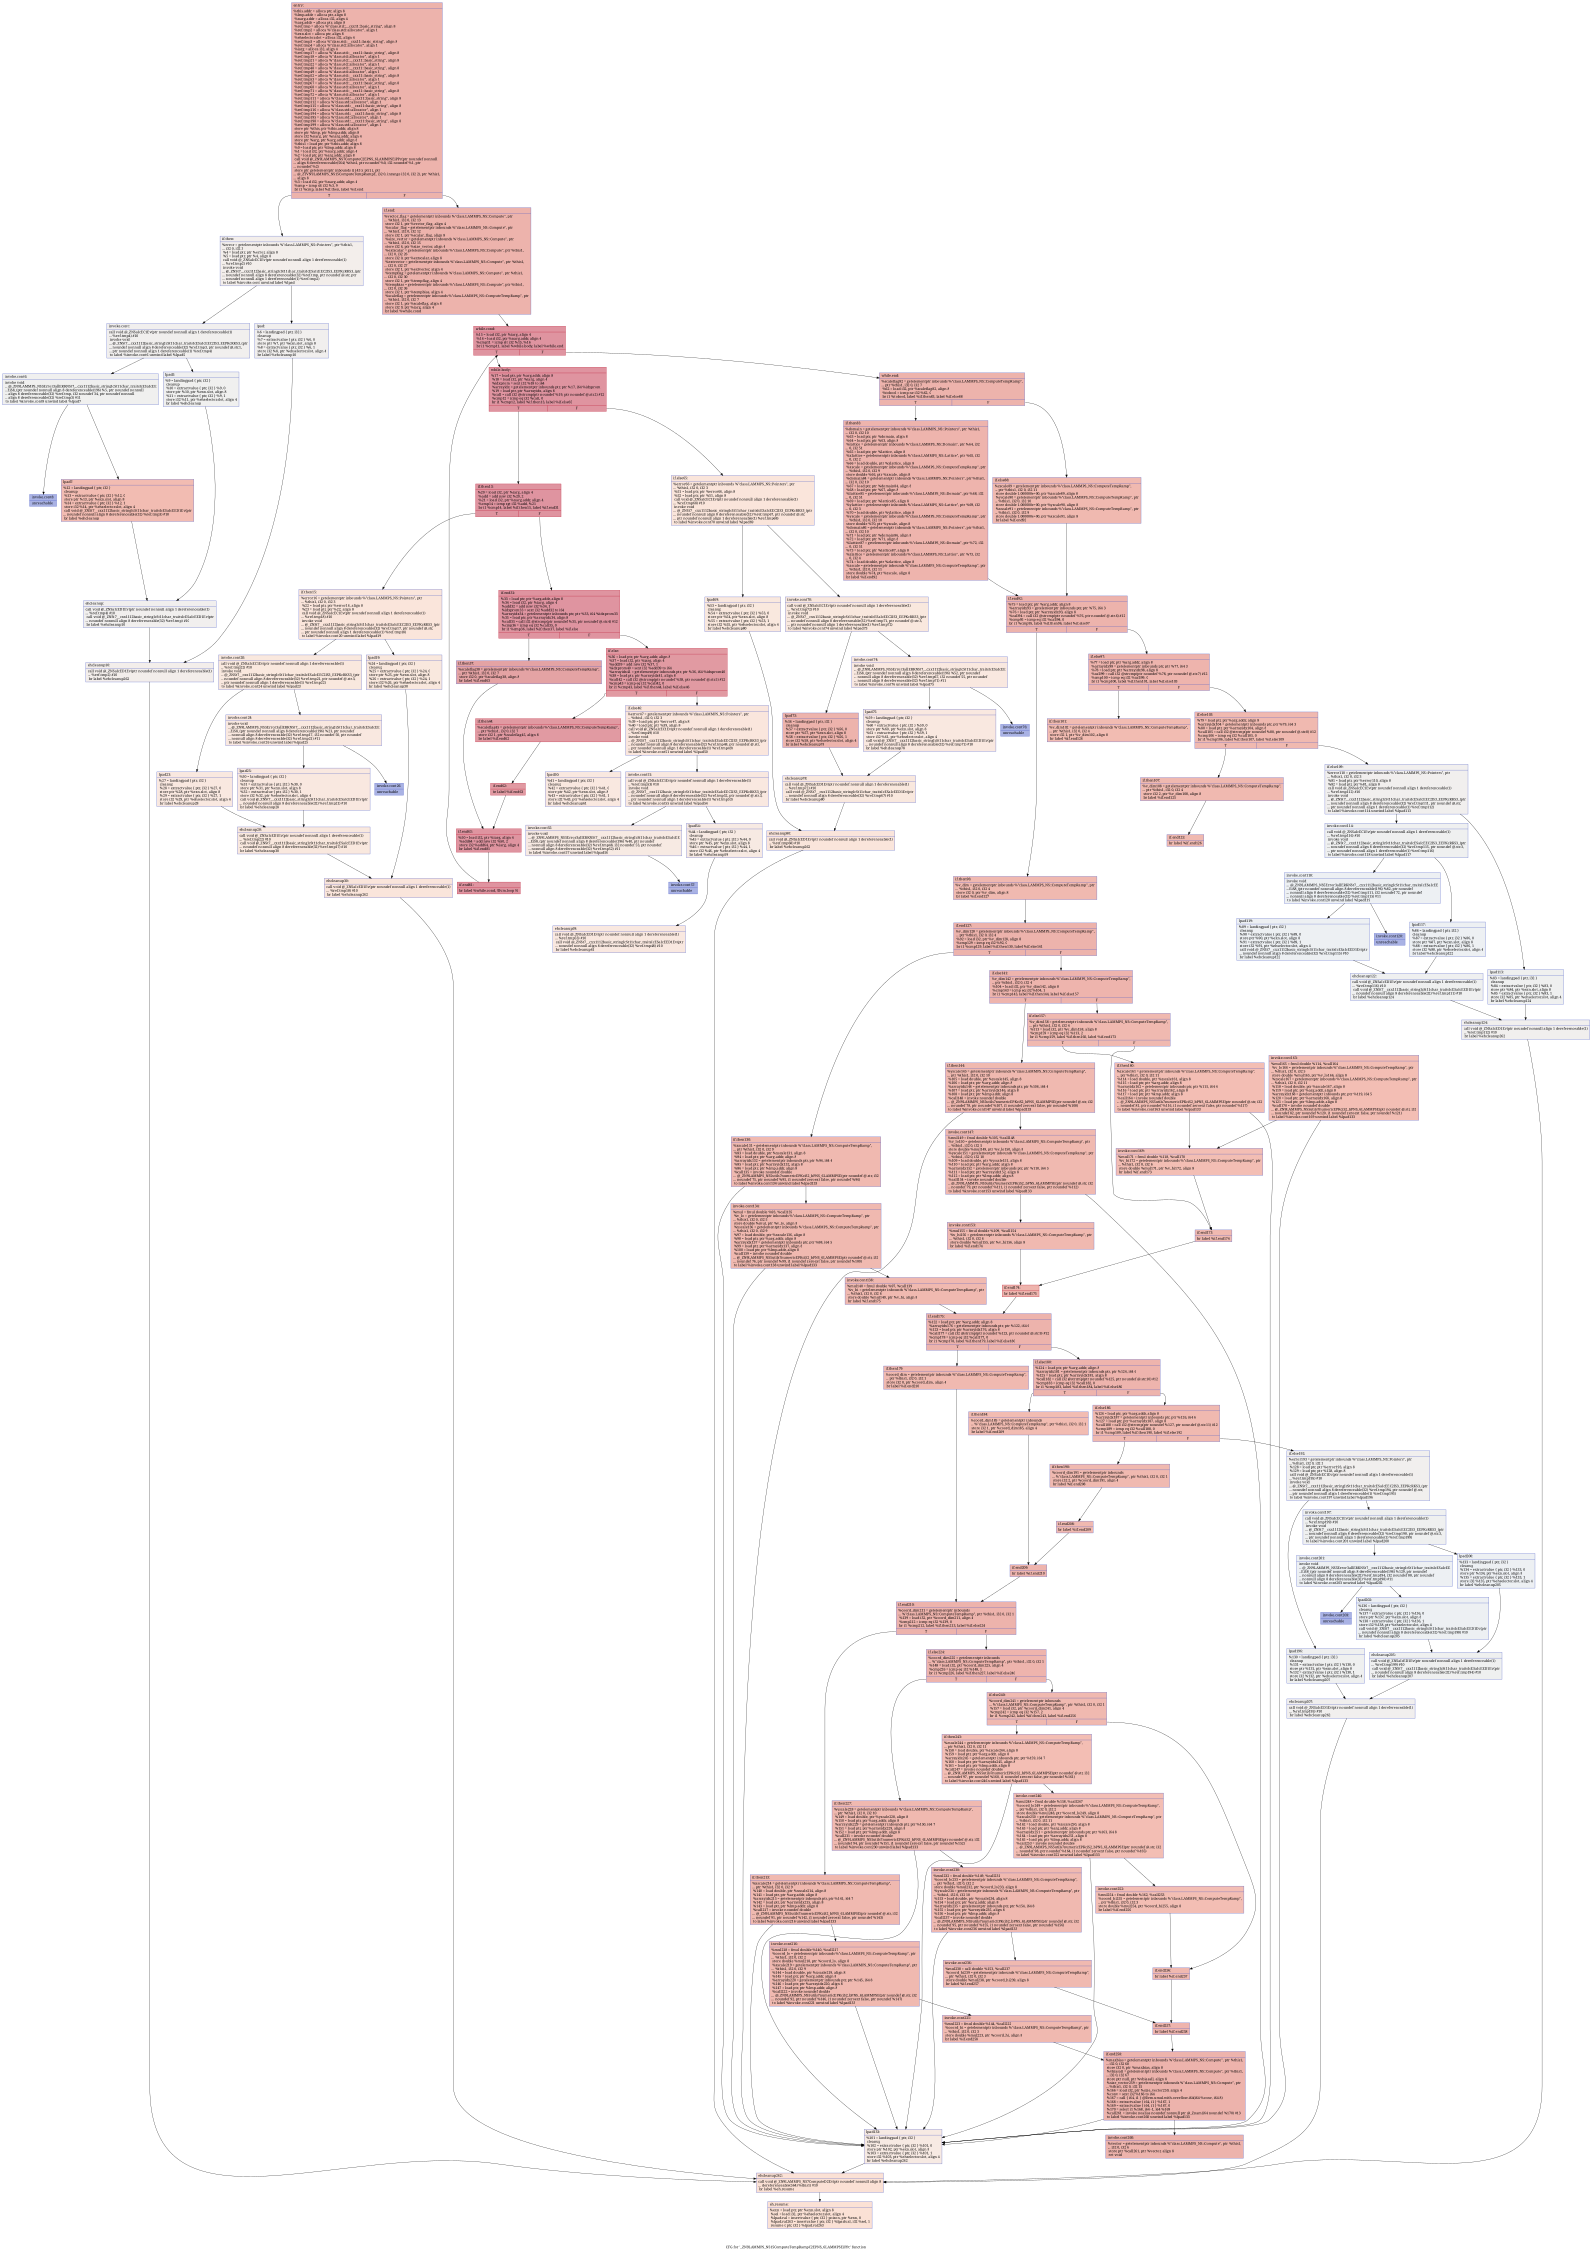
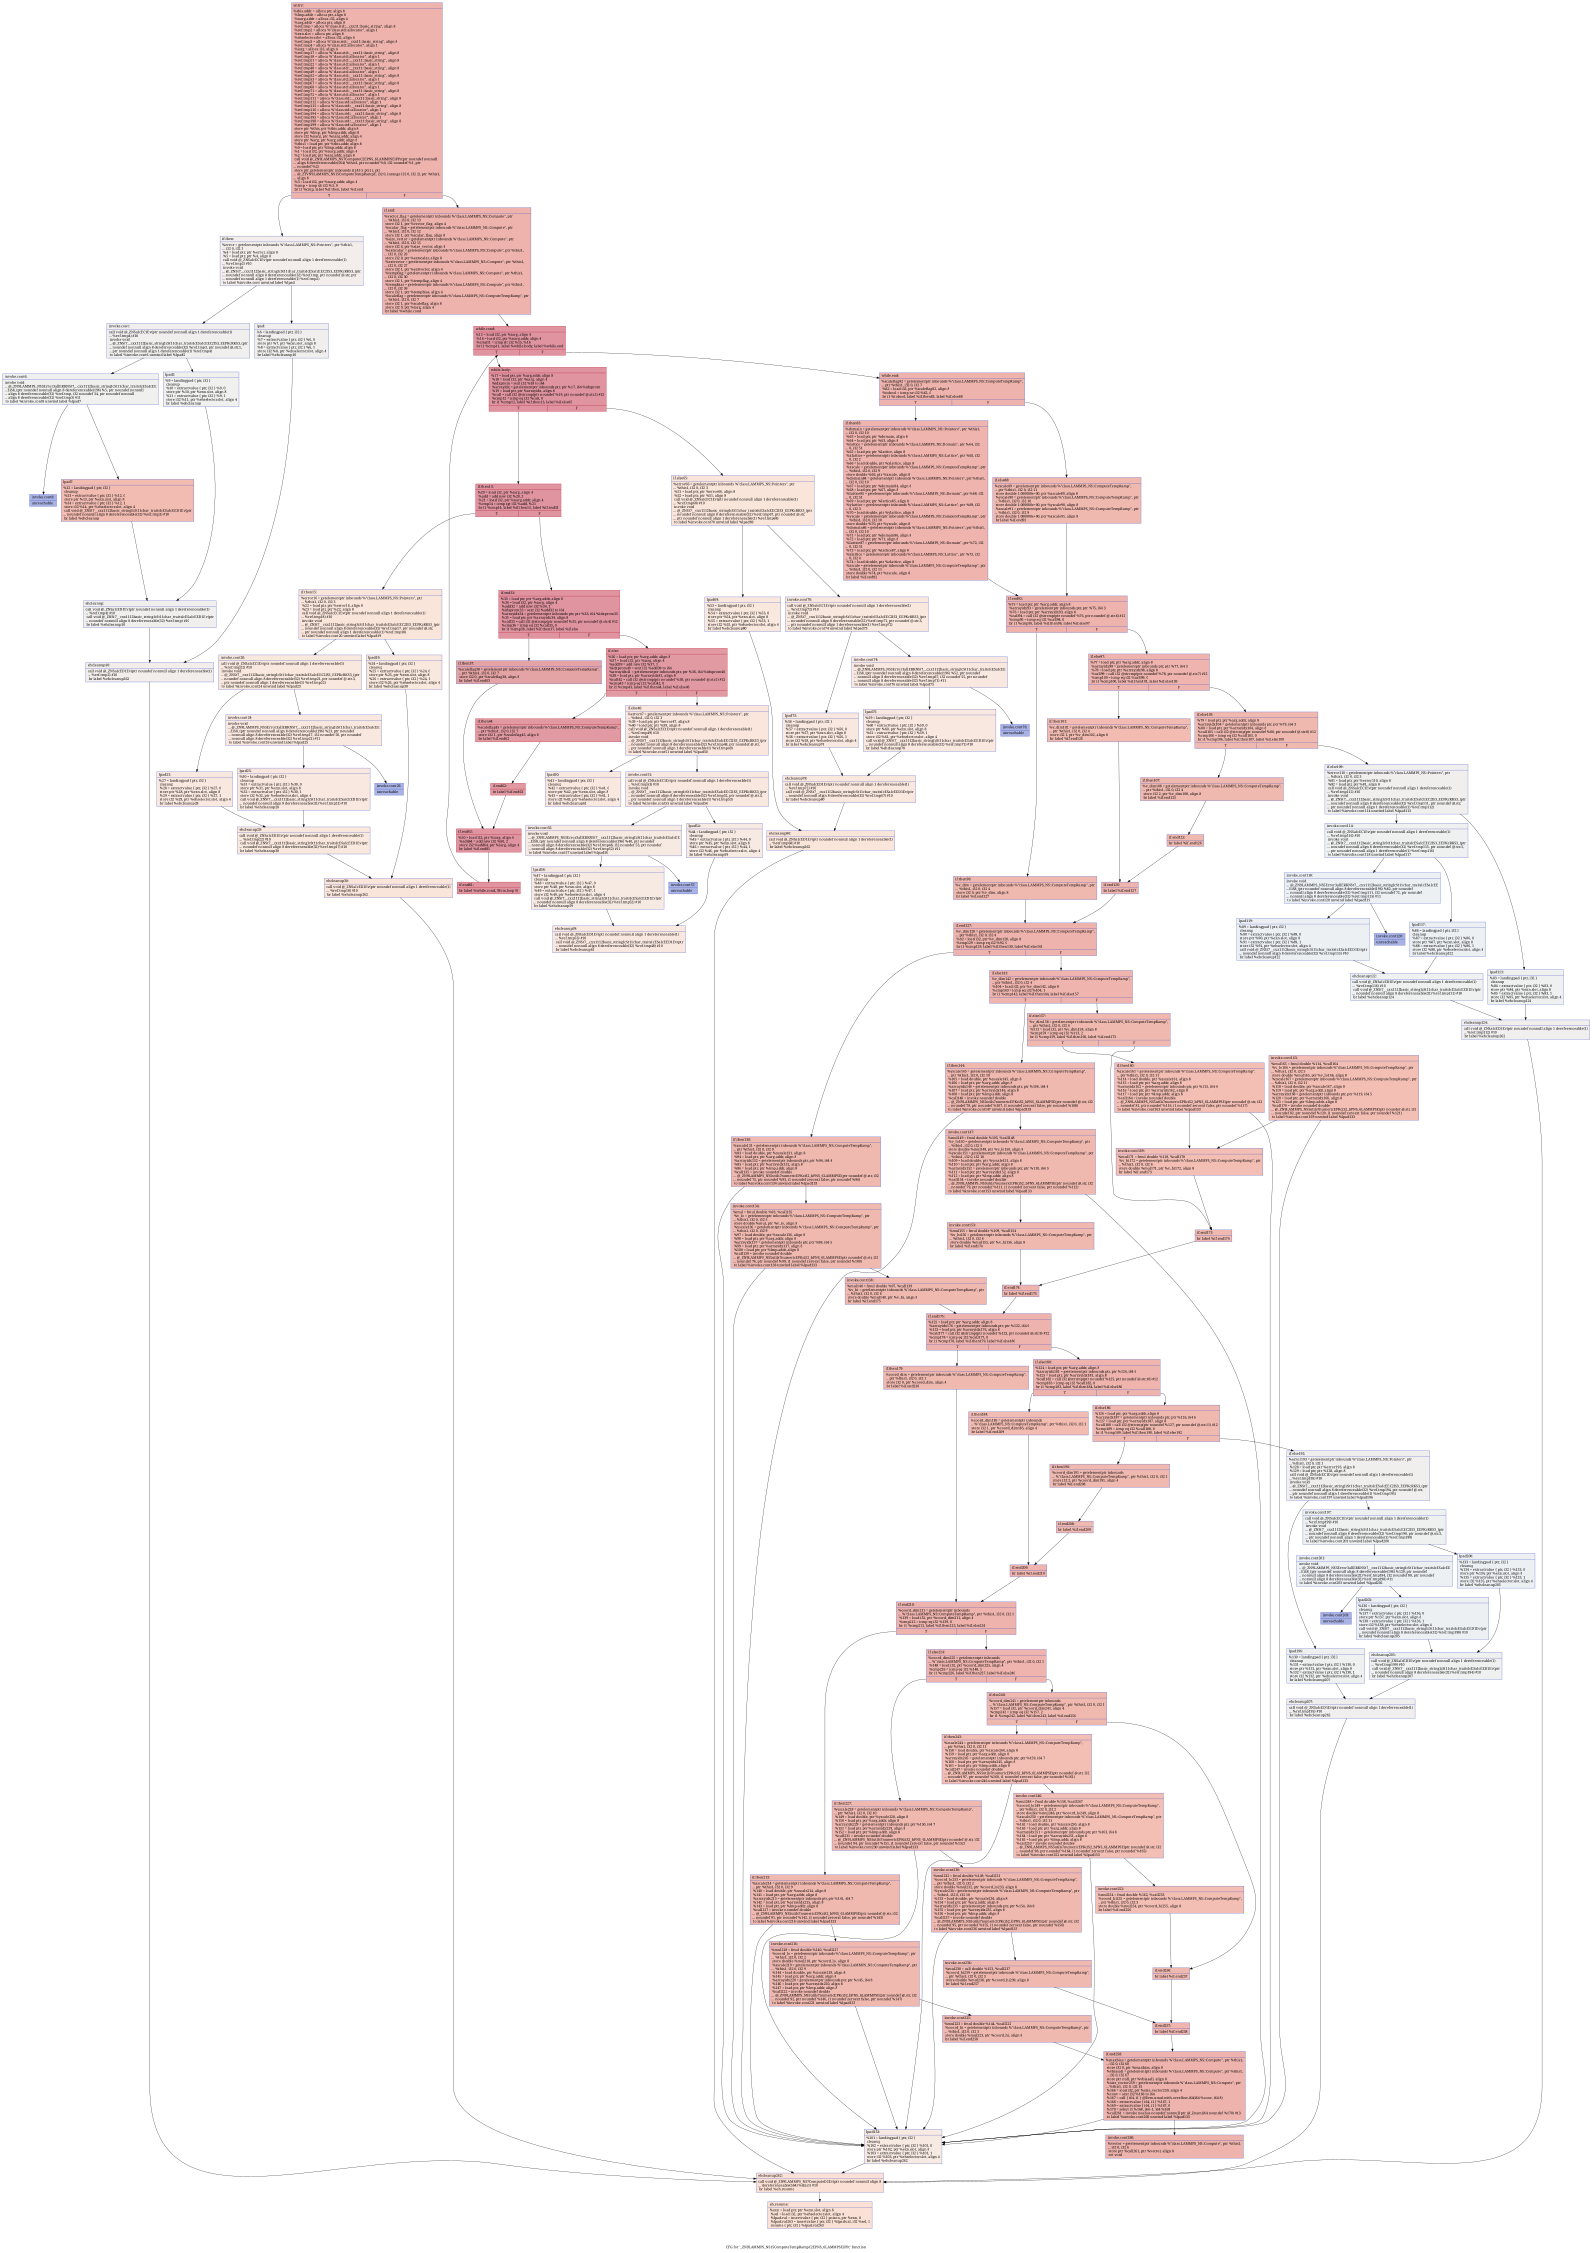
node "lpad73:": fillcolor #d6524470 -> #f1ccb870
node "lpad56:": added
node "if.end126:": added
node "if.end174:": color #b70d28ff -> #3d50c3ff
